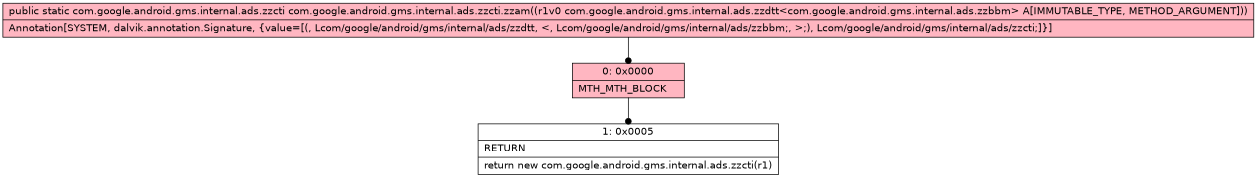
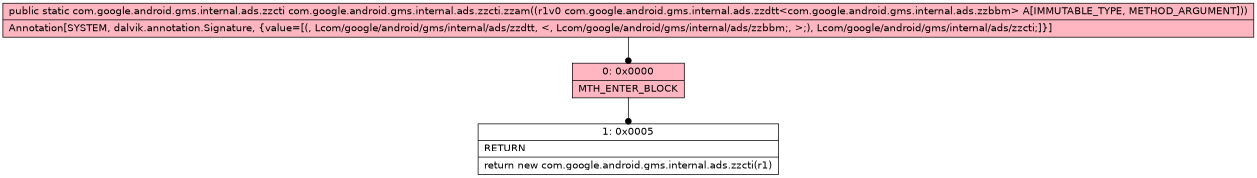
node "0: 0x0000": text "MTH_MTH_BLOCK" -> "MTH_ENTER_BLOCK"
